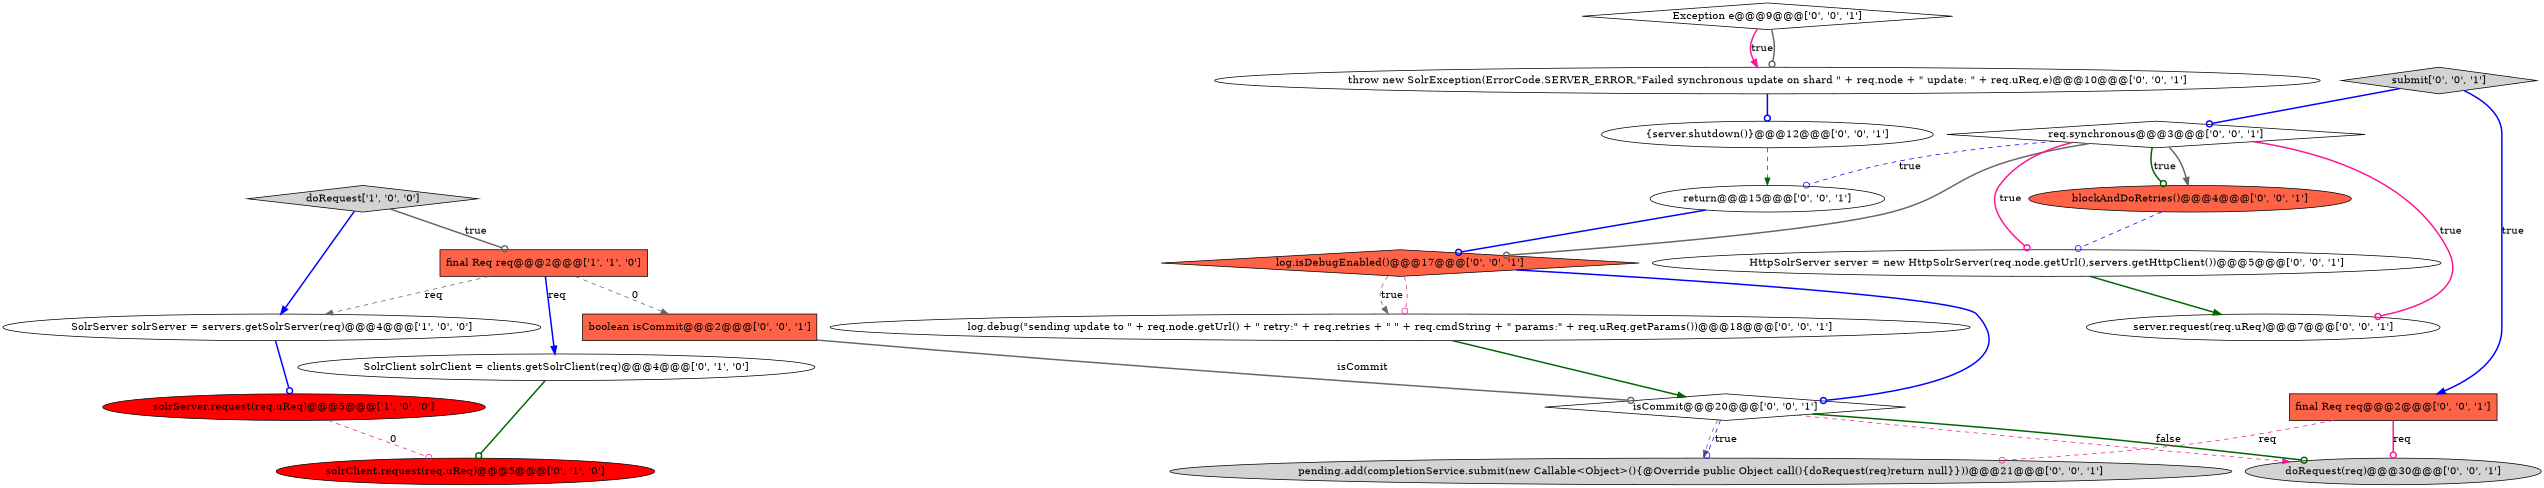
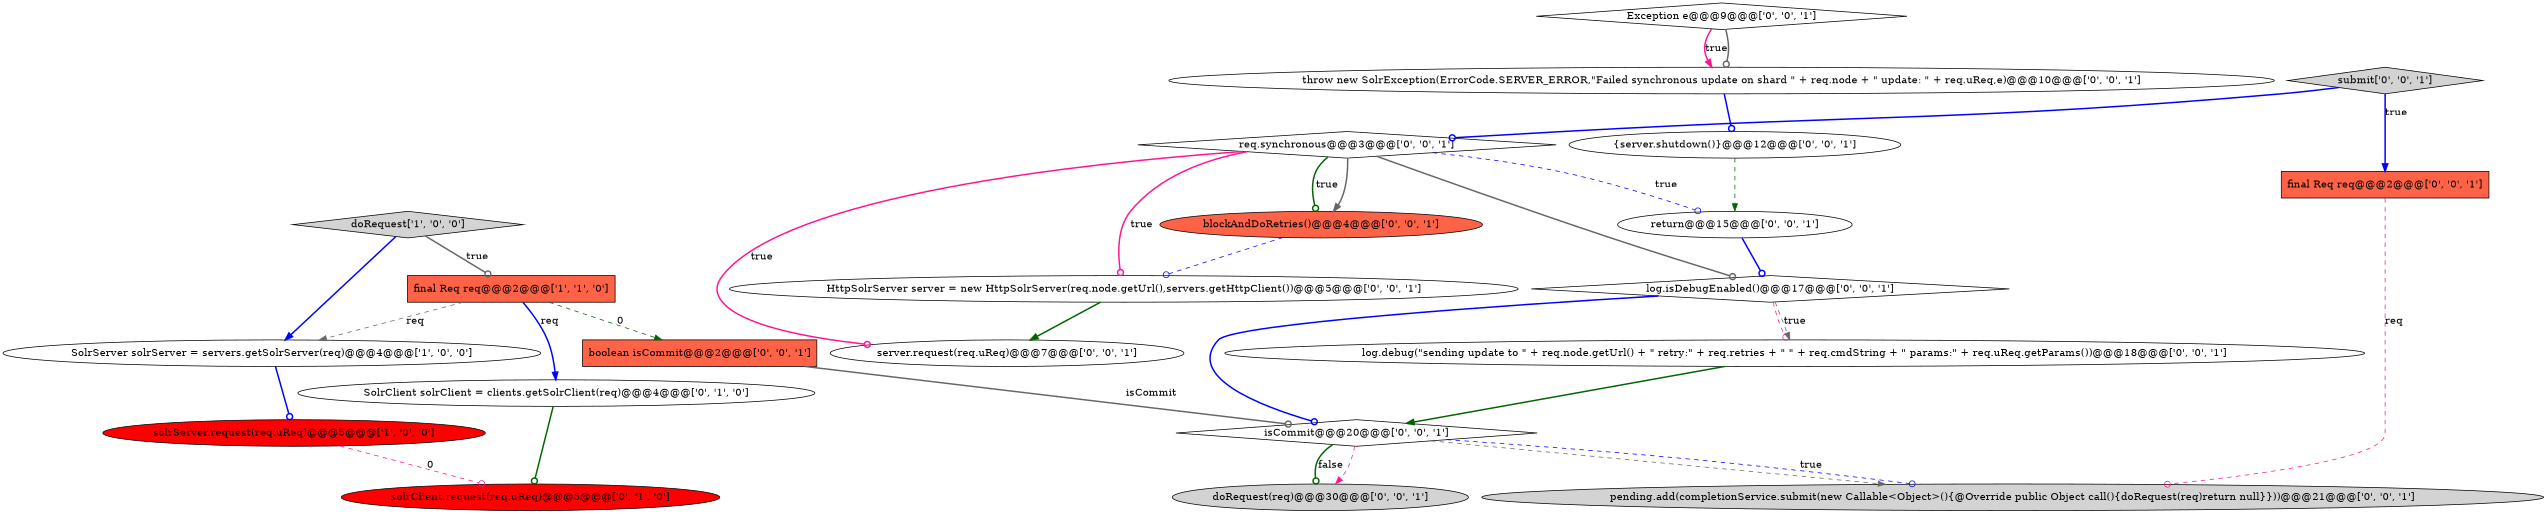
node "log.isDebugEnabled()@@@17@@@['0', '0', '1']": fillcolor tomato -> white
edge "final Req req@@@2@@@['1', '1', '0']" -> "boolean isCommit@@@2@@@['0', '0', '1']": color gray40 -> darkgreen
edge "final Req req@@@2@@@['0', '0', '1']" -> "doRequest(req)@@@30@@@['0', '0', '1']": removed, label "req"
